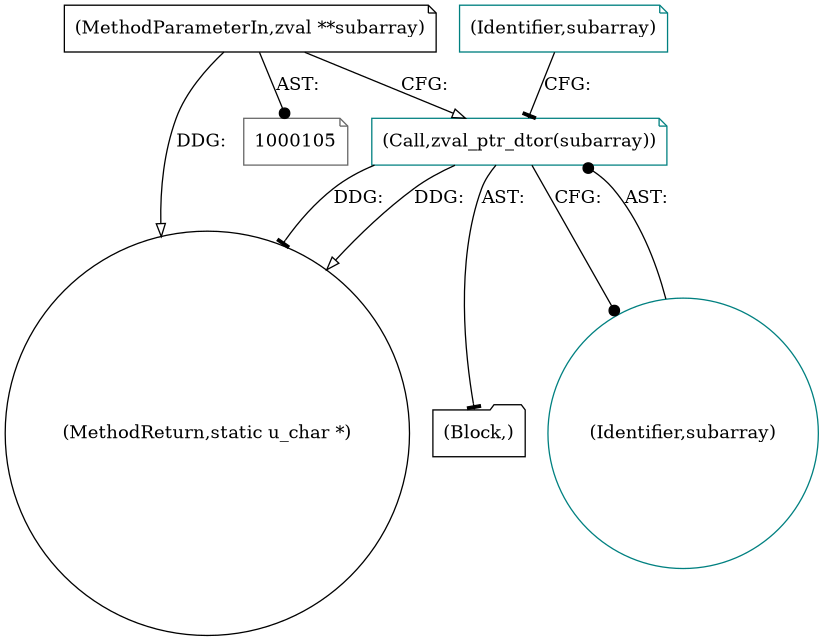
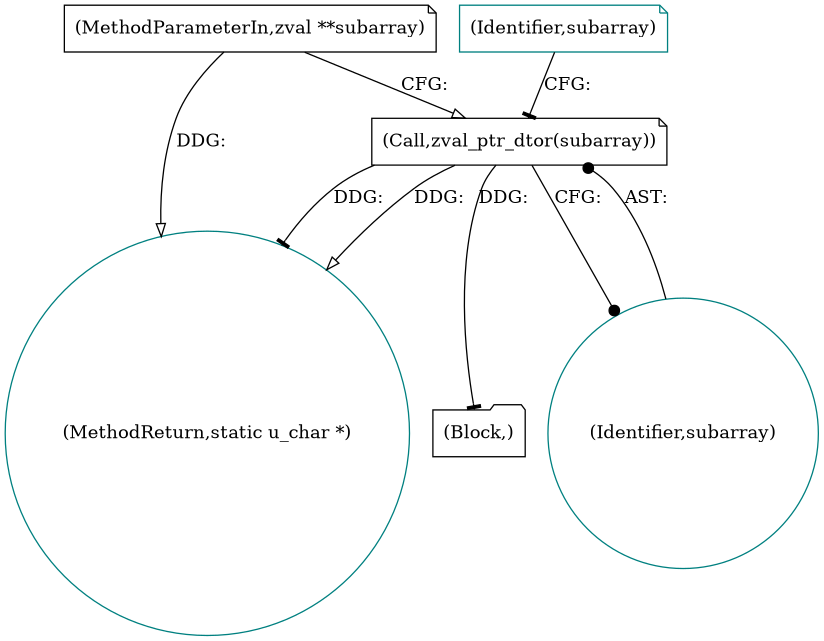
node "1000105": removed
node "(Call,zval_ptr_dtor(subarray))": color teal -> black
edge "(Call,zval_ptr_dtor(subarray))" -> "(Block,)": label "AST: " -> "DDG: "
node "(MethodReturn,static u_char *)": color black -> teal
